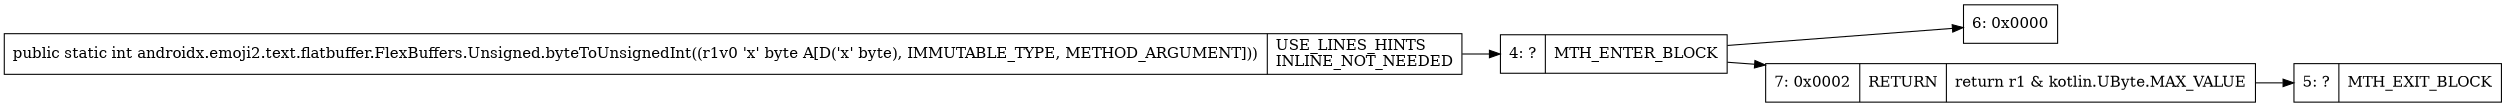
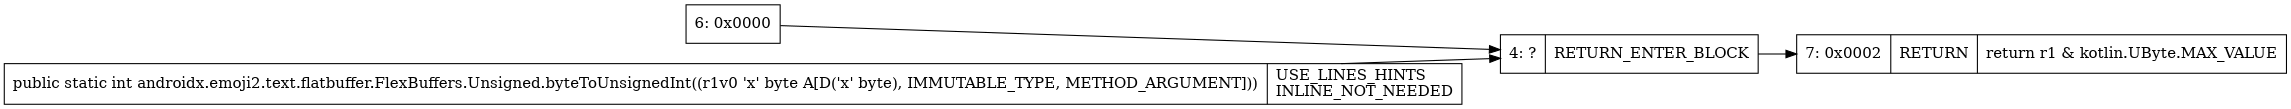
edge "4: ?" -> "6: 0x0000": reversed
node "4: ?": text "MTH_ENTER_BLOCK" -> "RETURN_ENTER_BLOCK"
node "5: ?": removed
